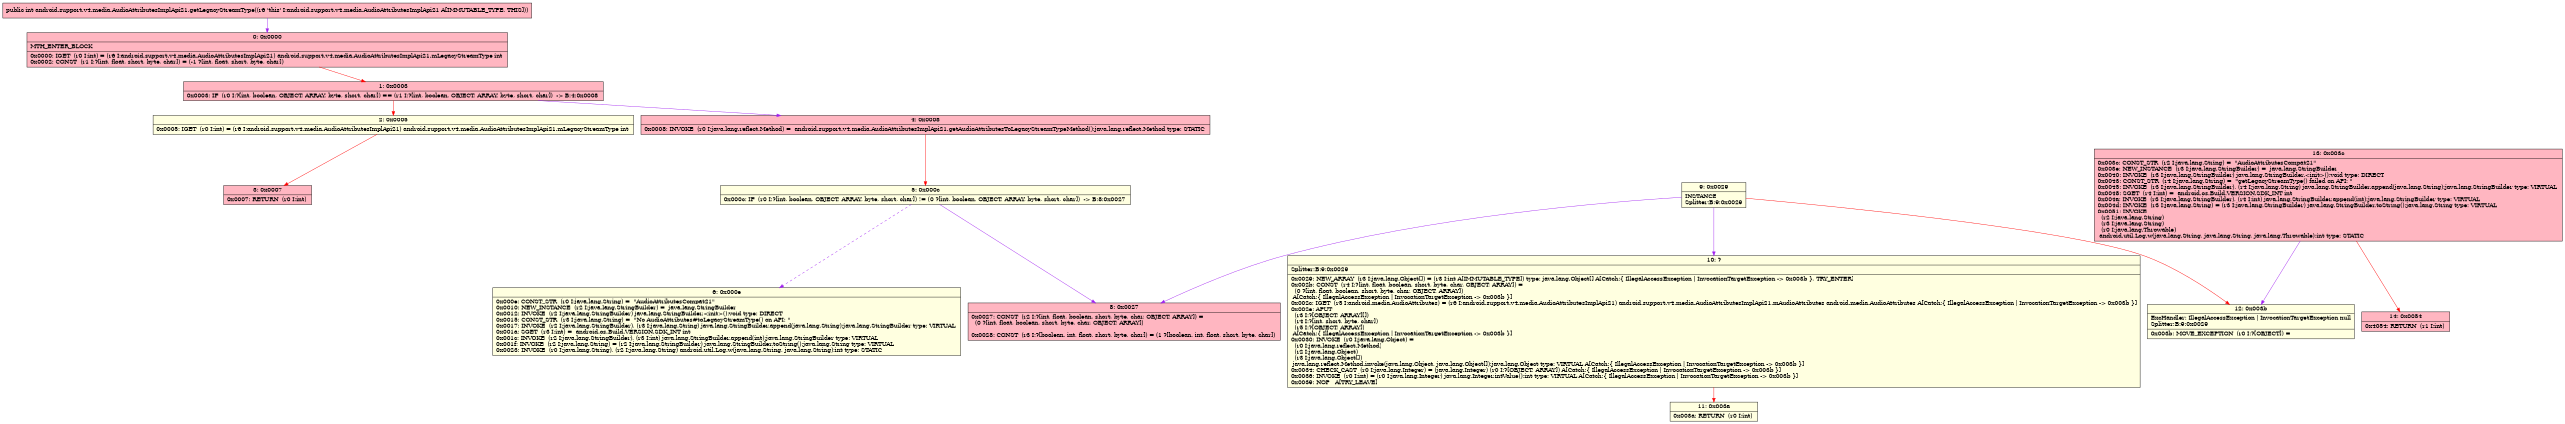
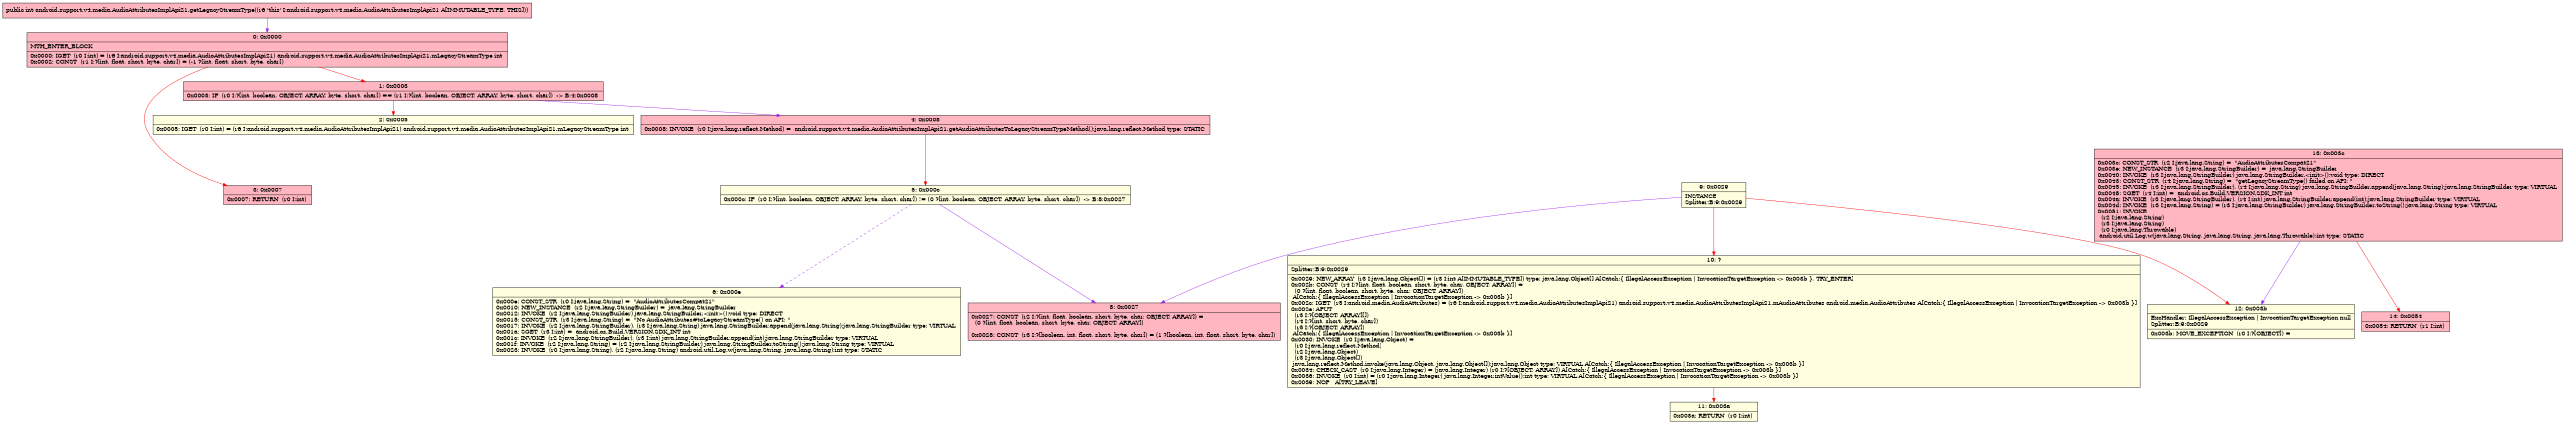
edge "2: 0x0005" -> "3: 0x0007": now "0: 0x0000" -> "3: 0x0007"
edge "9: 0x0029" -> "10: ?": color purple -> red
node "14: 0x0054": text "0x4054: RETURN  (r1 I:int)" -> "0x0054: RETURN  (r1 I:int)"
